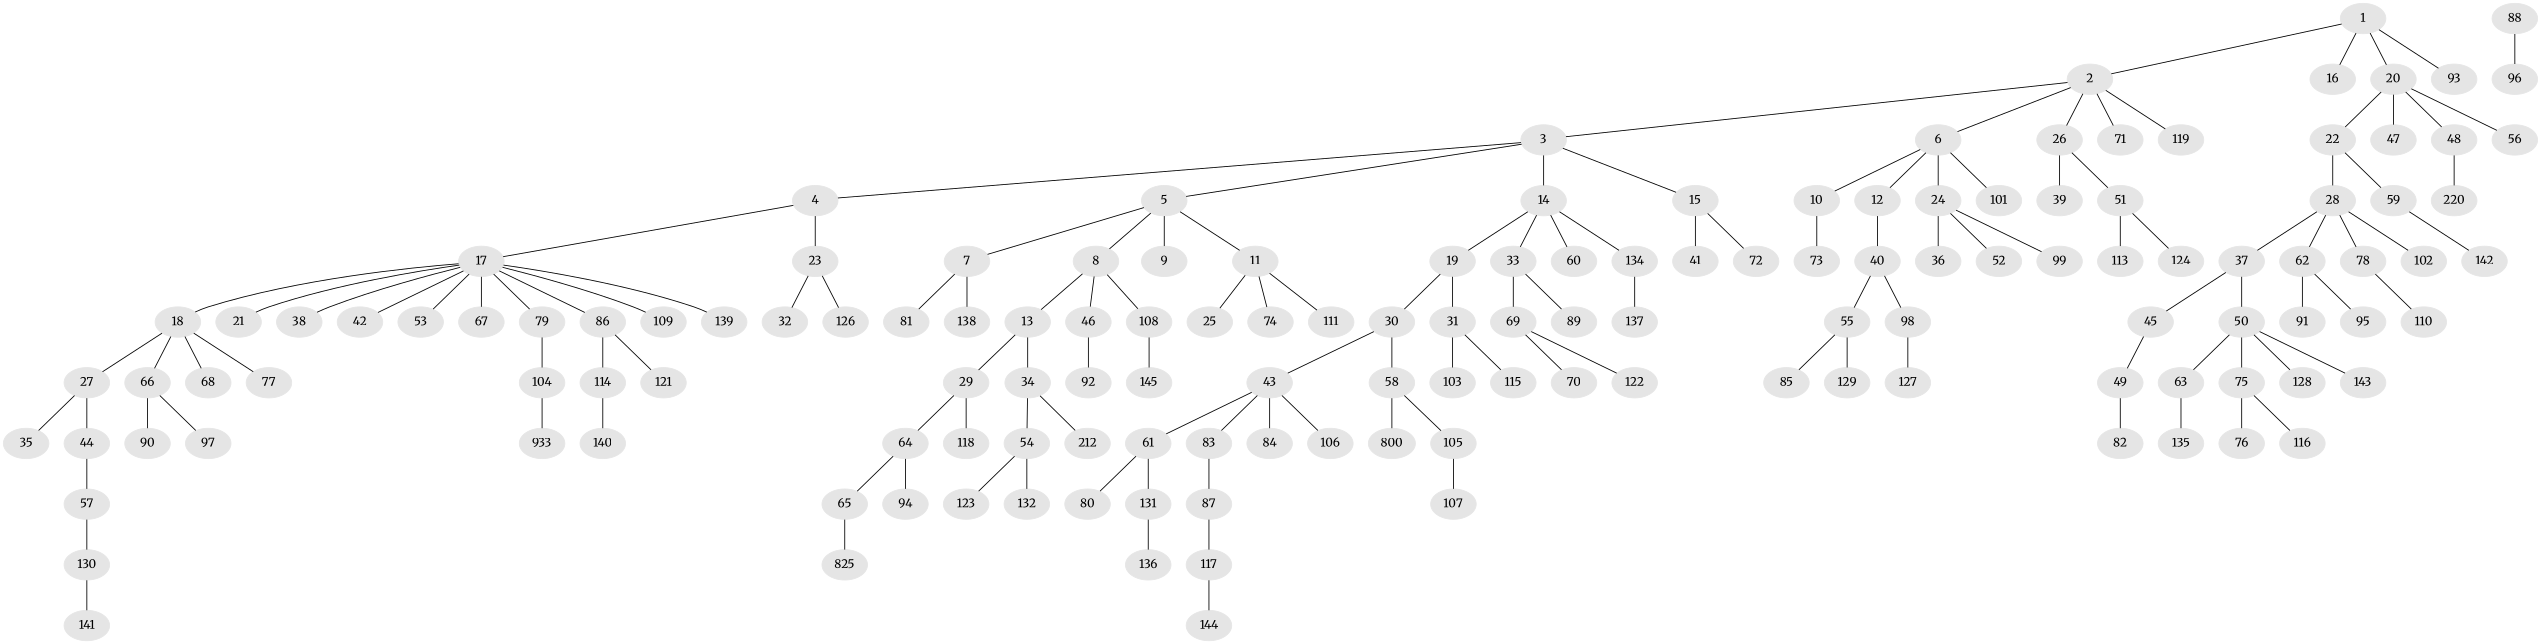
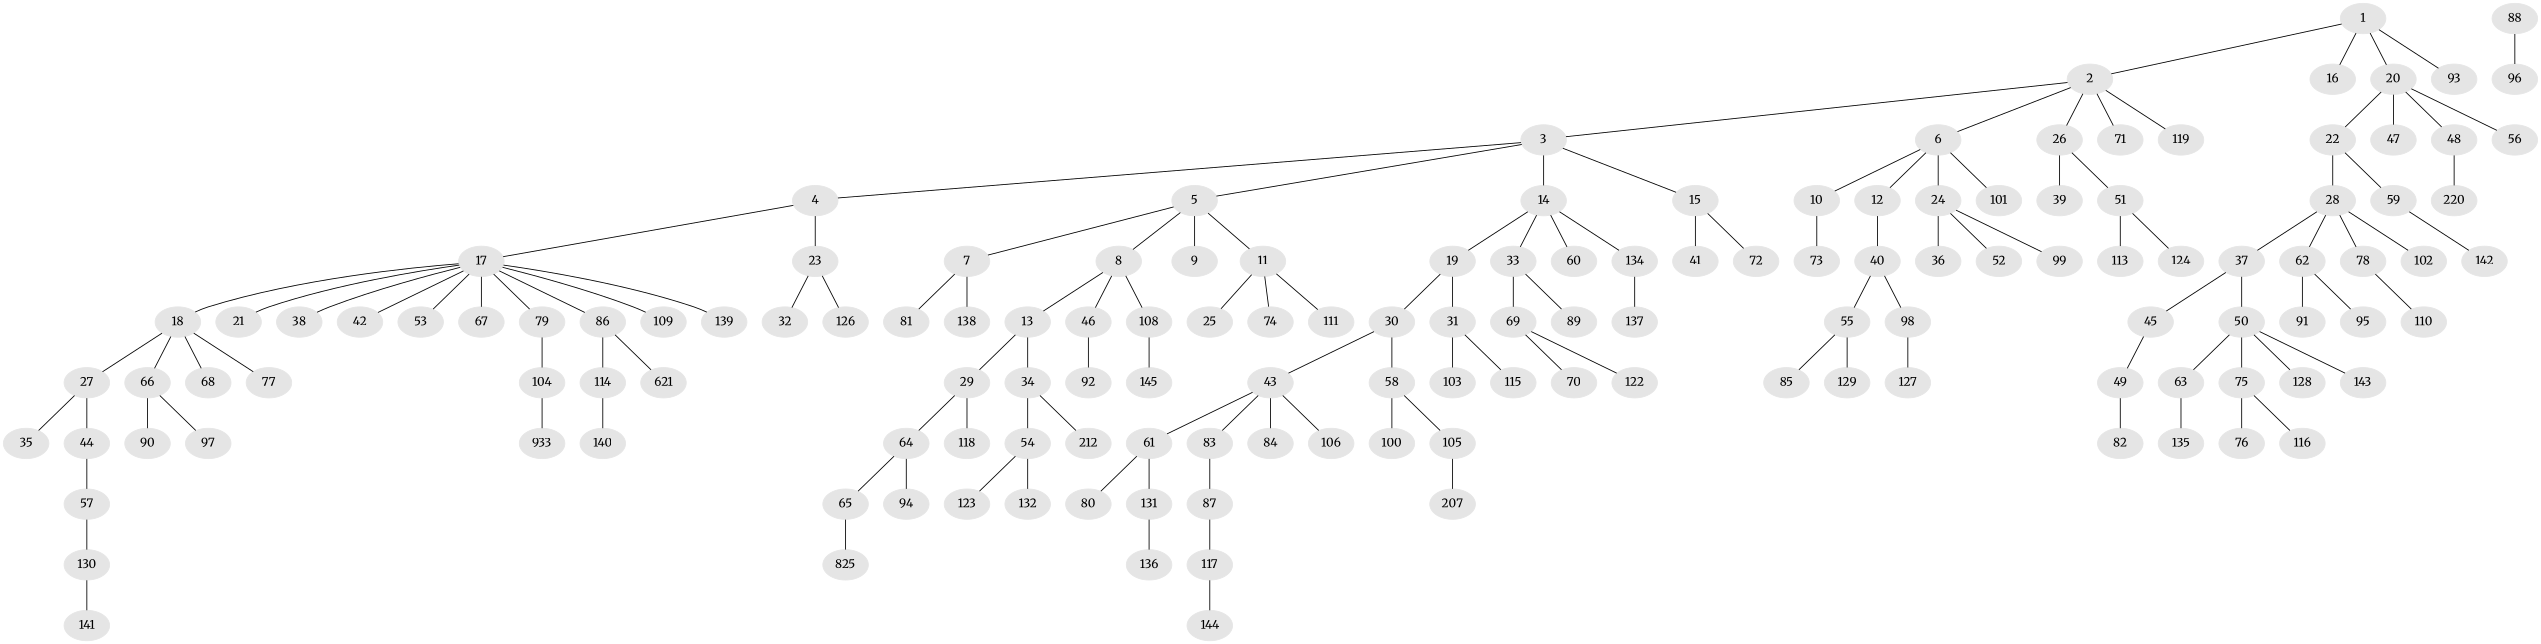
node "121": label "121" -> "621"
node "800": label "800" -> "100"
node "107": label "107" -> "207"
